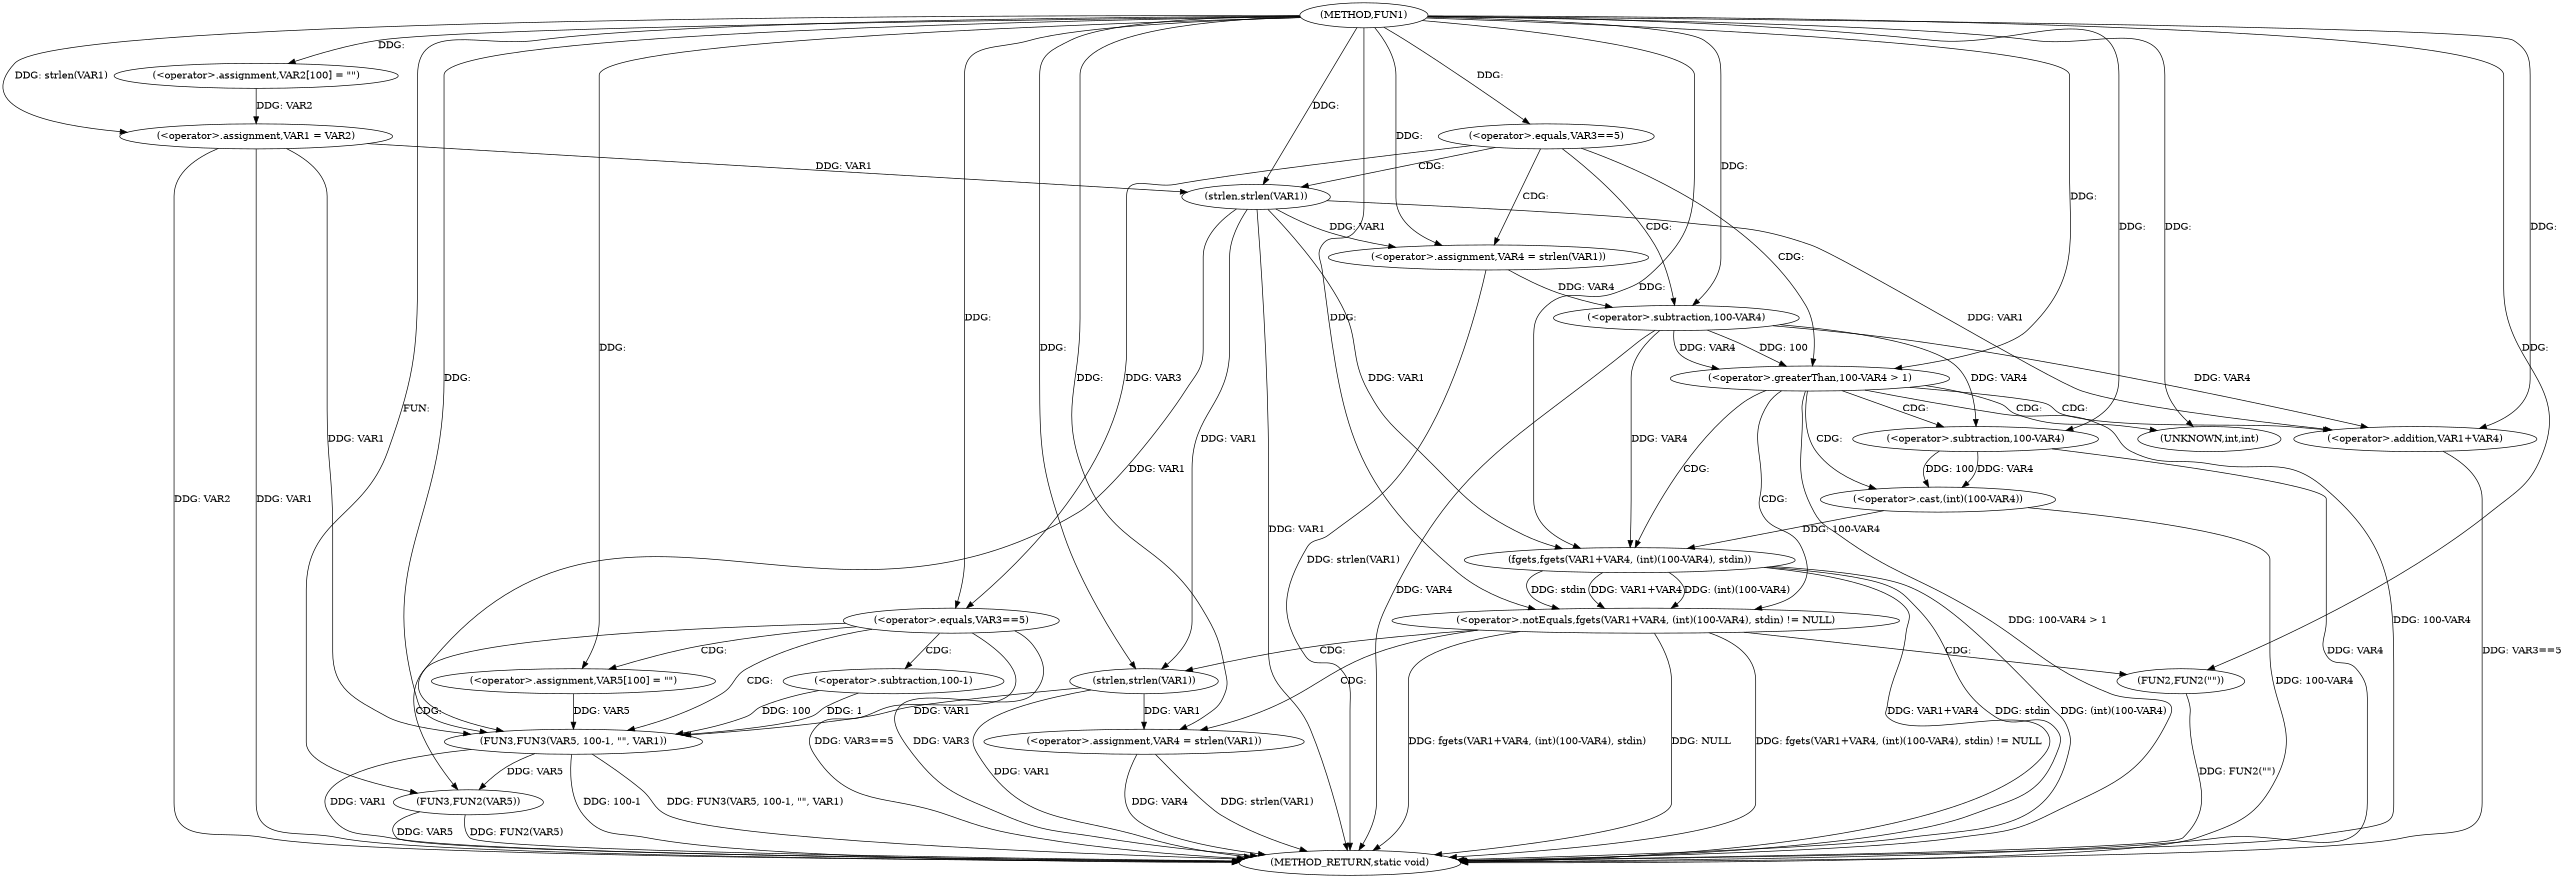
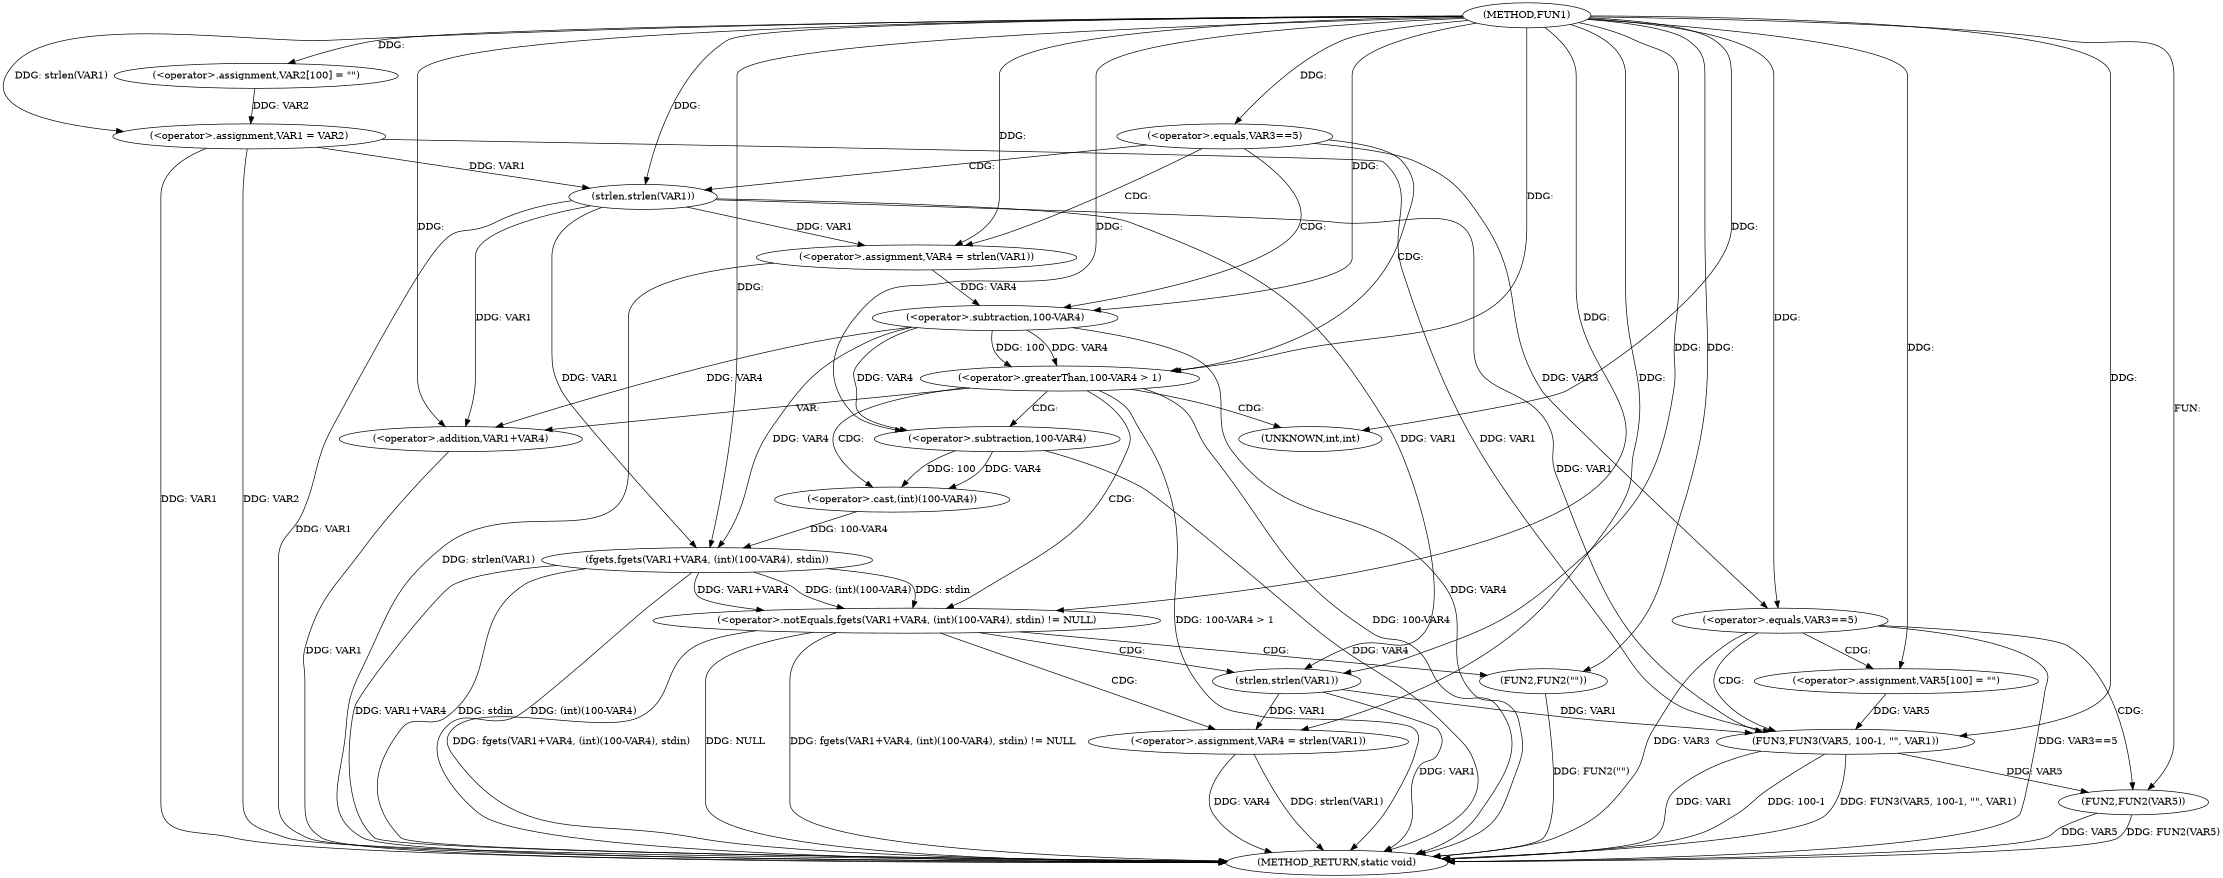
edge "(<operator>.greaterThan,100-VAR4 > 1)" -> "(<operator>.addition,VAR1+VAR4)": label "CDG: " -> "VAR: "
edge "(<operator>.greaterThan,100-VAR4 > 1)" -> "(fgets,fgets(VAR1+VAR4, (int)(100-VAR4), stdin))": removed, label "CDG:"
edge "(<operator>.addition,VAR1+VAR4)" -> "(METHOD_RETURN,static void)": label "DDG: VAR3==5" -> "DDG: VAR1"
node "(<operator>.subtraction,100-1)": removed
node "(FUN3,FUN2(VAR5))": label "(FUN3,FUN2(VAR5))" -> "(FUN2,FUN2(VAR5))"
edge "(<operator>.cast,(int)(100-VAR4))" -> "(METHOD_RETURN,static void)": removed, label "DDG: 100-VAR4"
